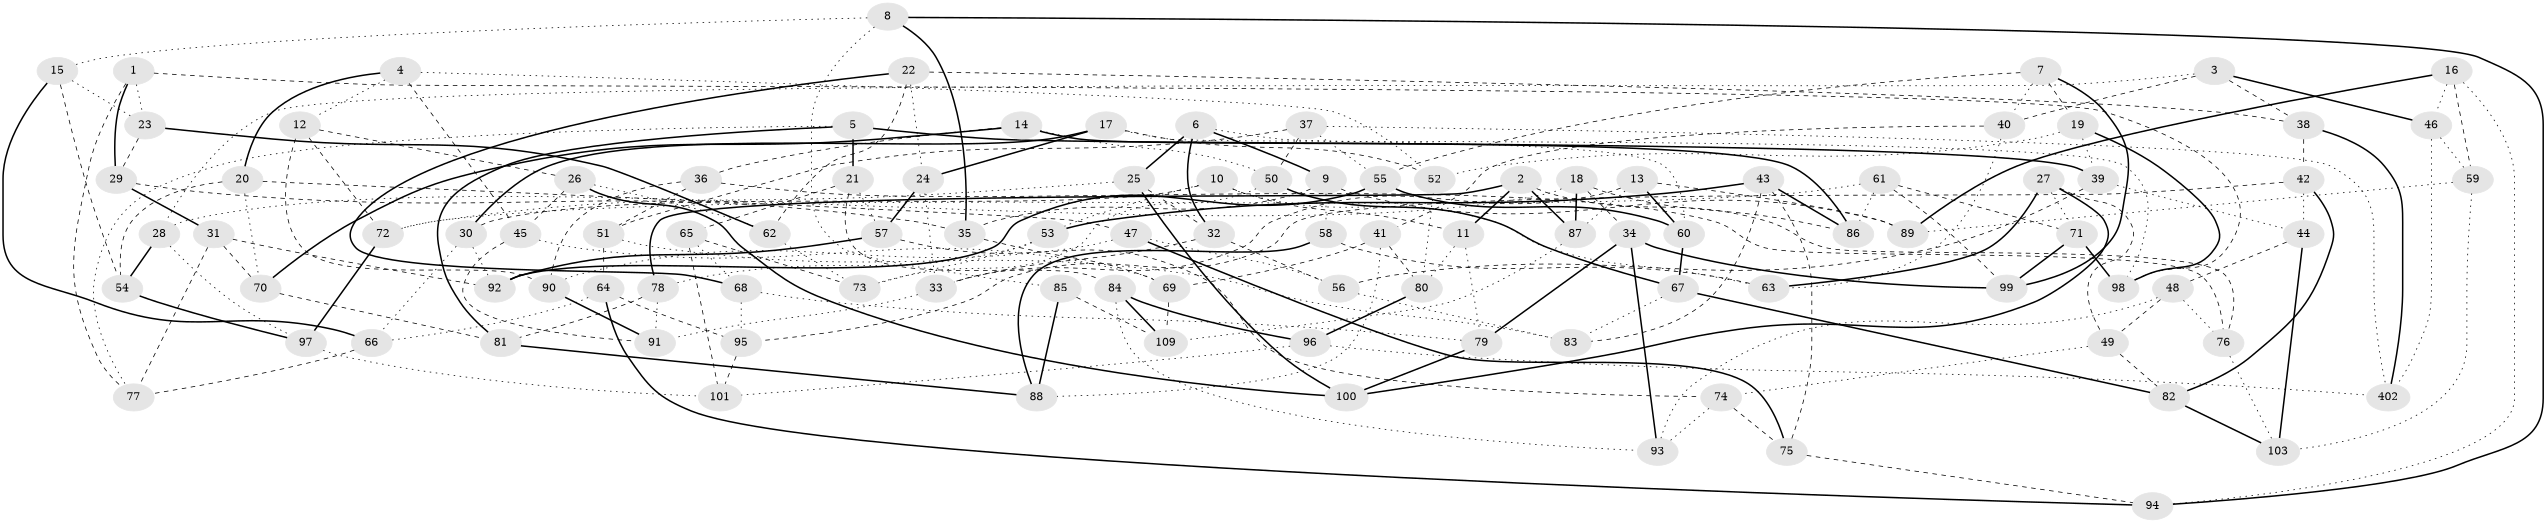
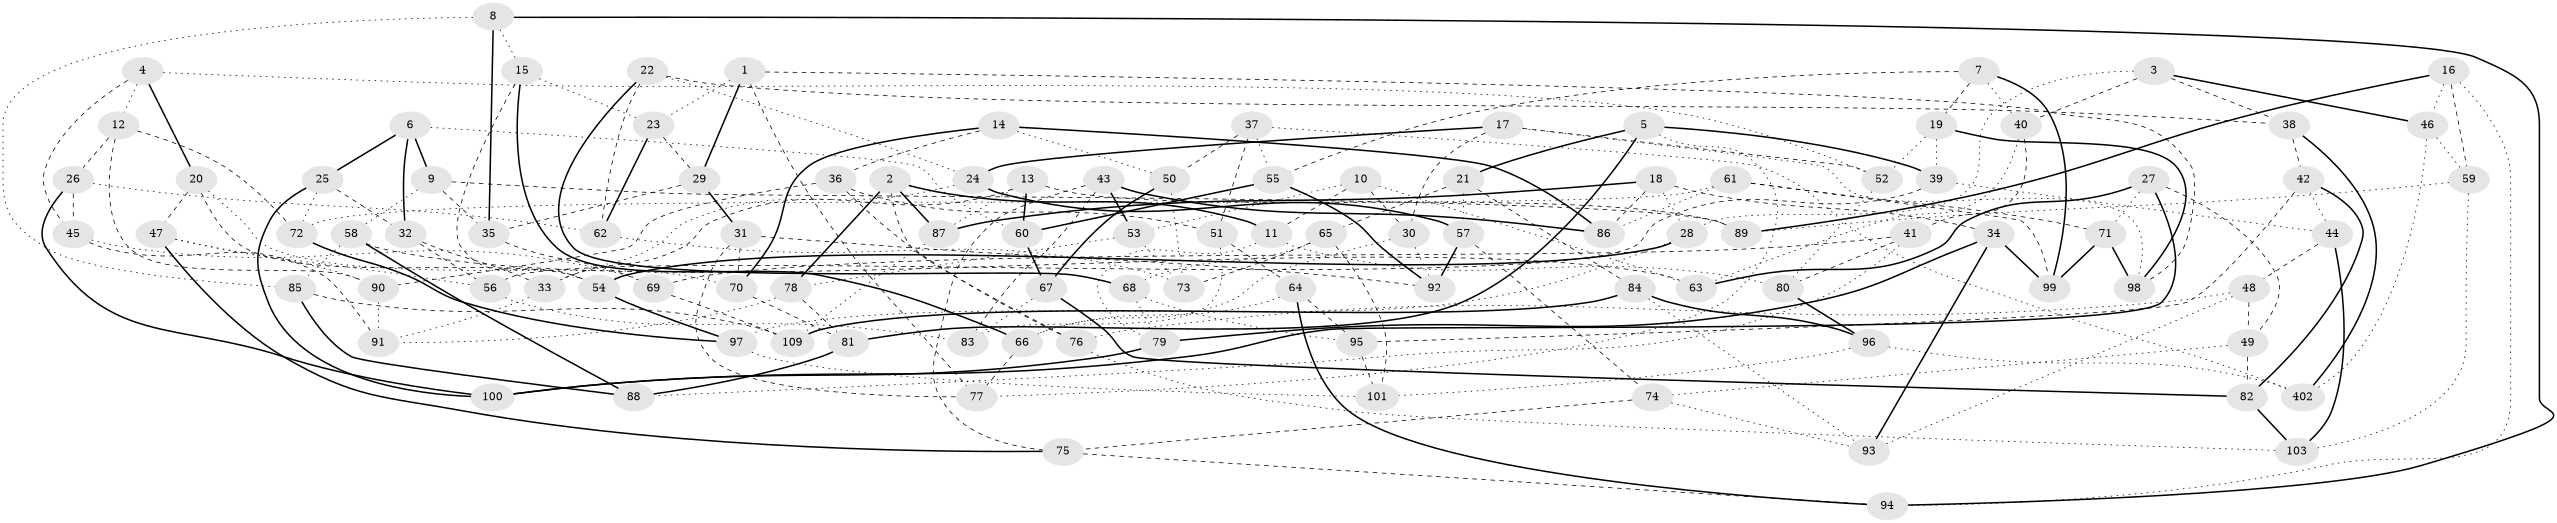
edge "17" -- "30": style bold -> dashed
edge "58" -- "85": added
edge "90" -- "91": style bold -> dotted
